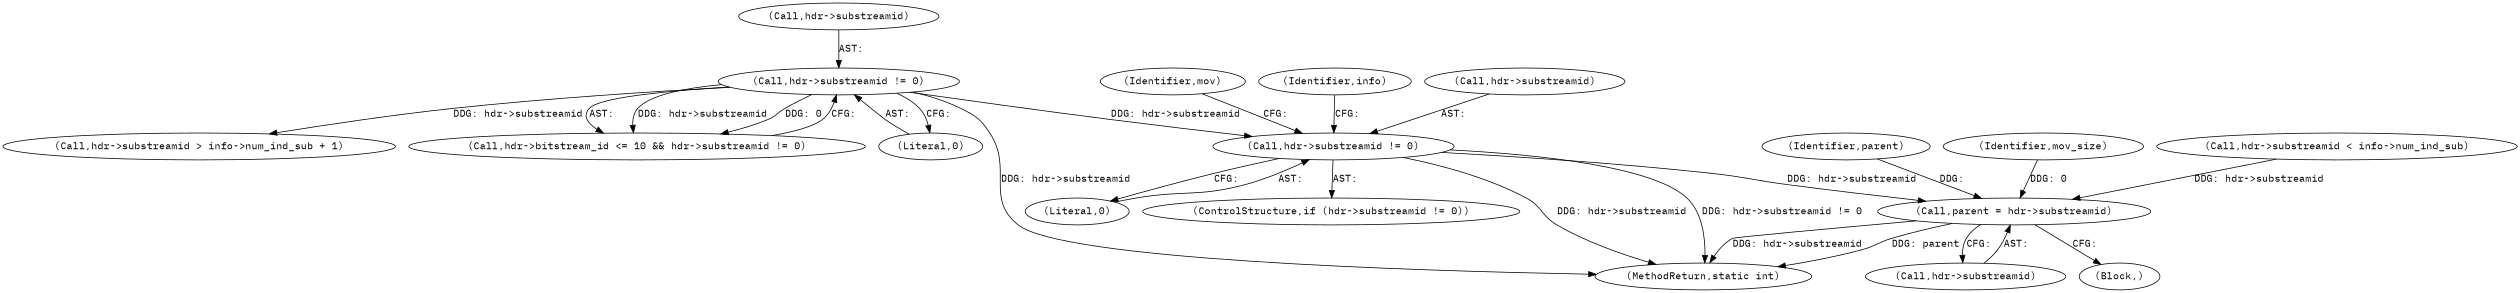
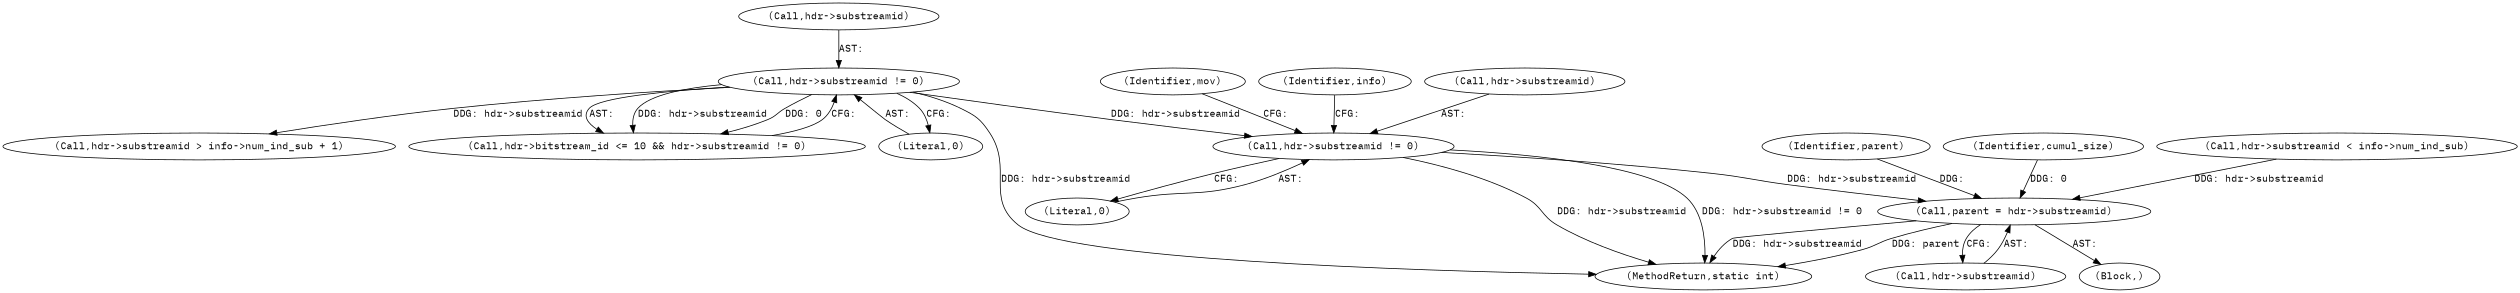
node "(Identifier,mov_size)": label "(Identifier,mov_size)" -> "(Identifier,cumul_size)"
node "(ControlStructure,if (hdr->substreamid != 0))": removed
edge "(Call,parent = hdr->substreamid)" -> "(Block,)": label "CFG: " -> "AST: "
